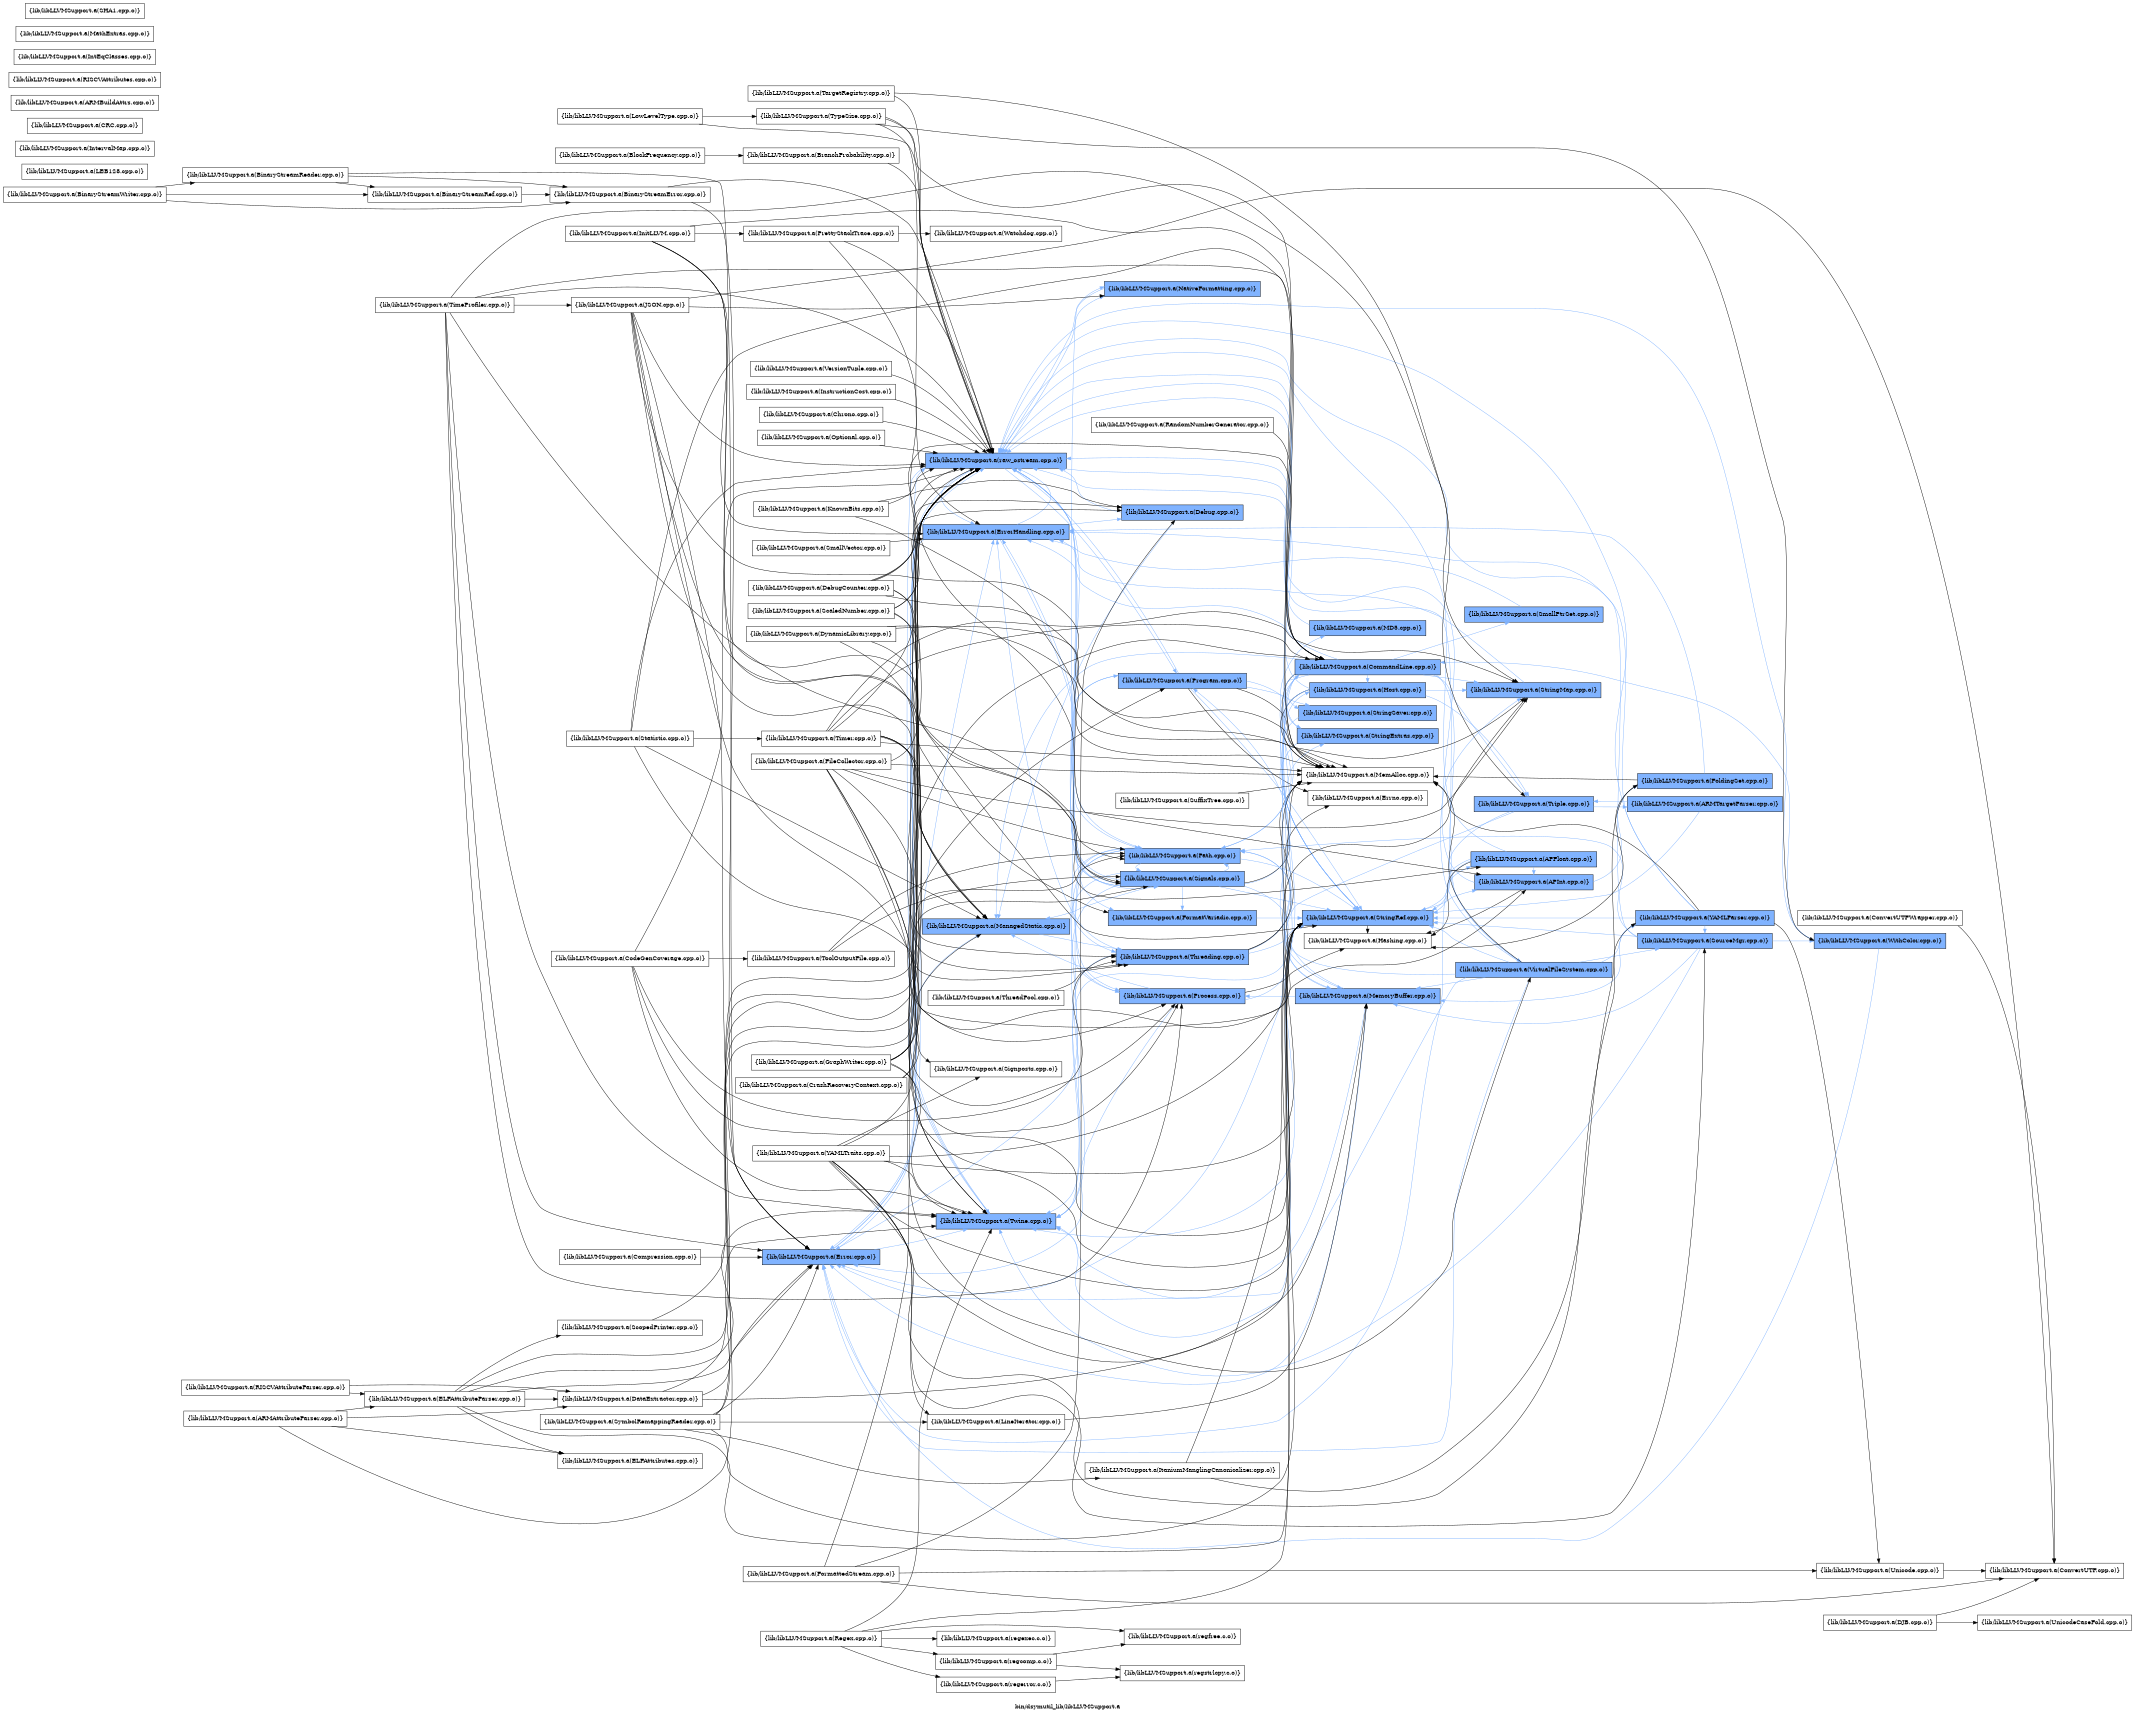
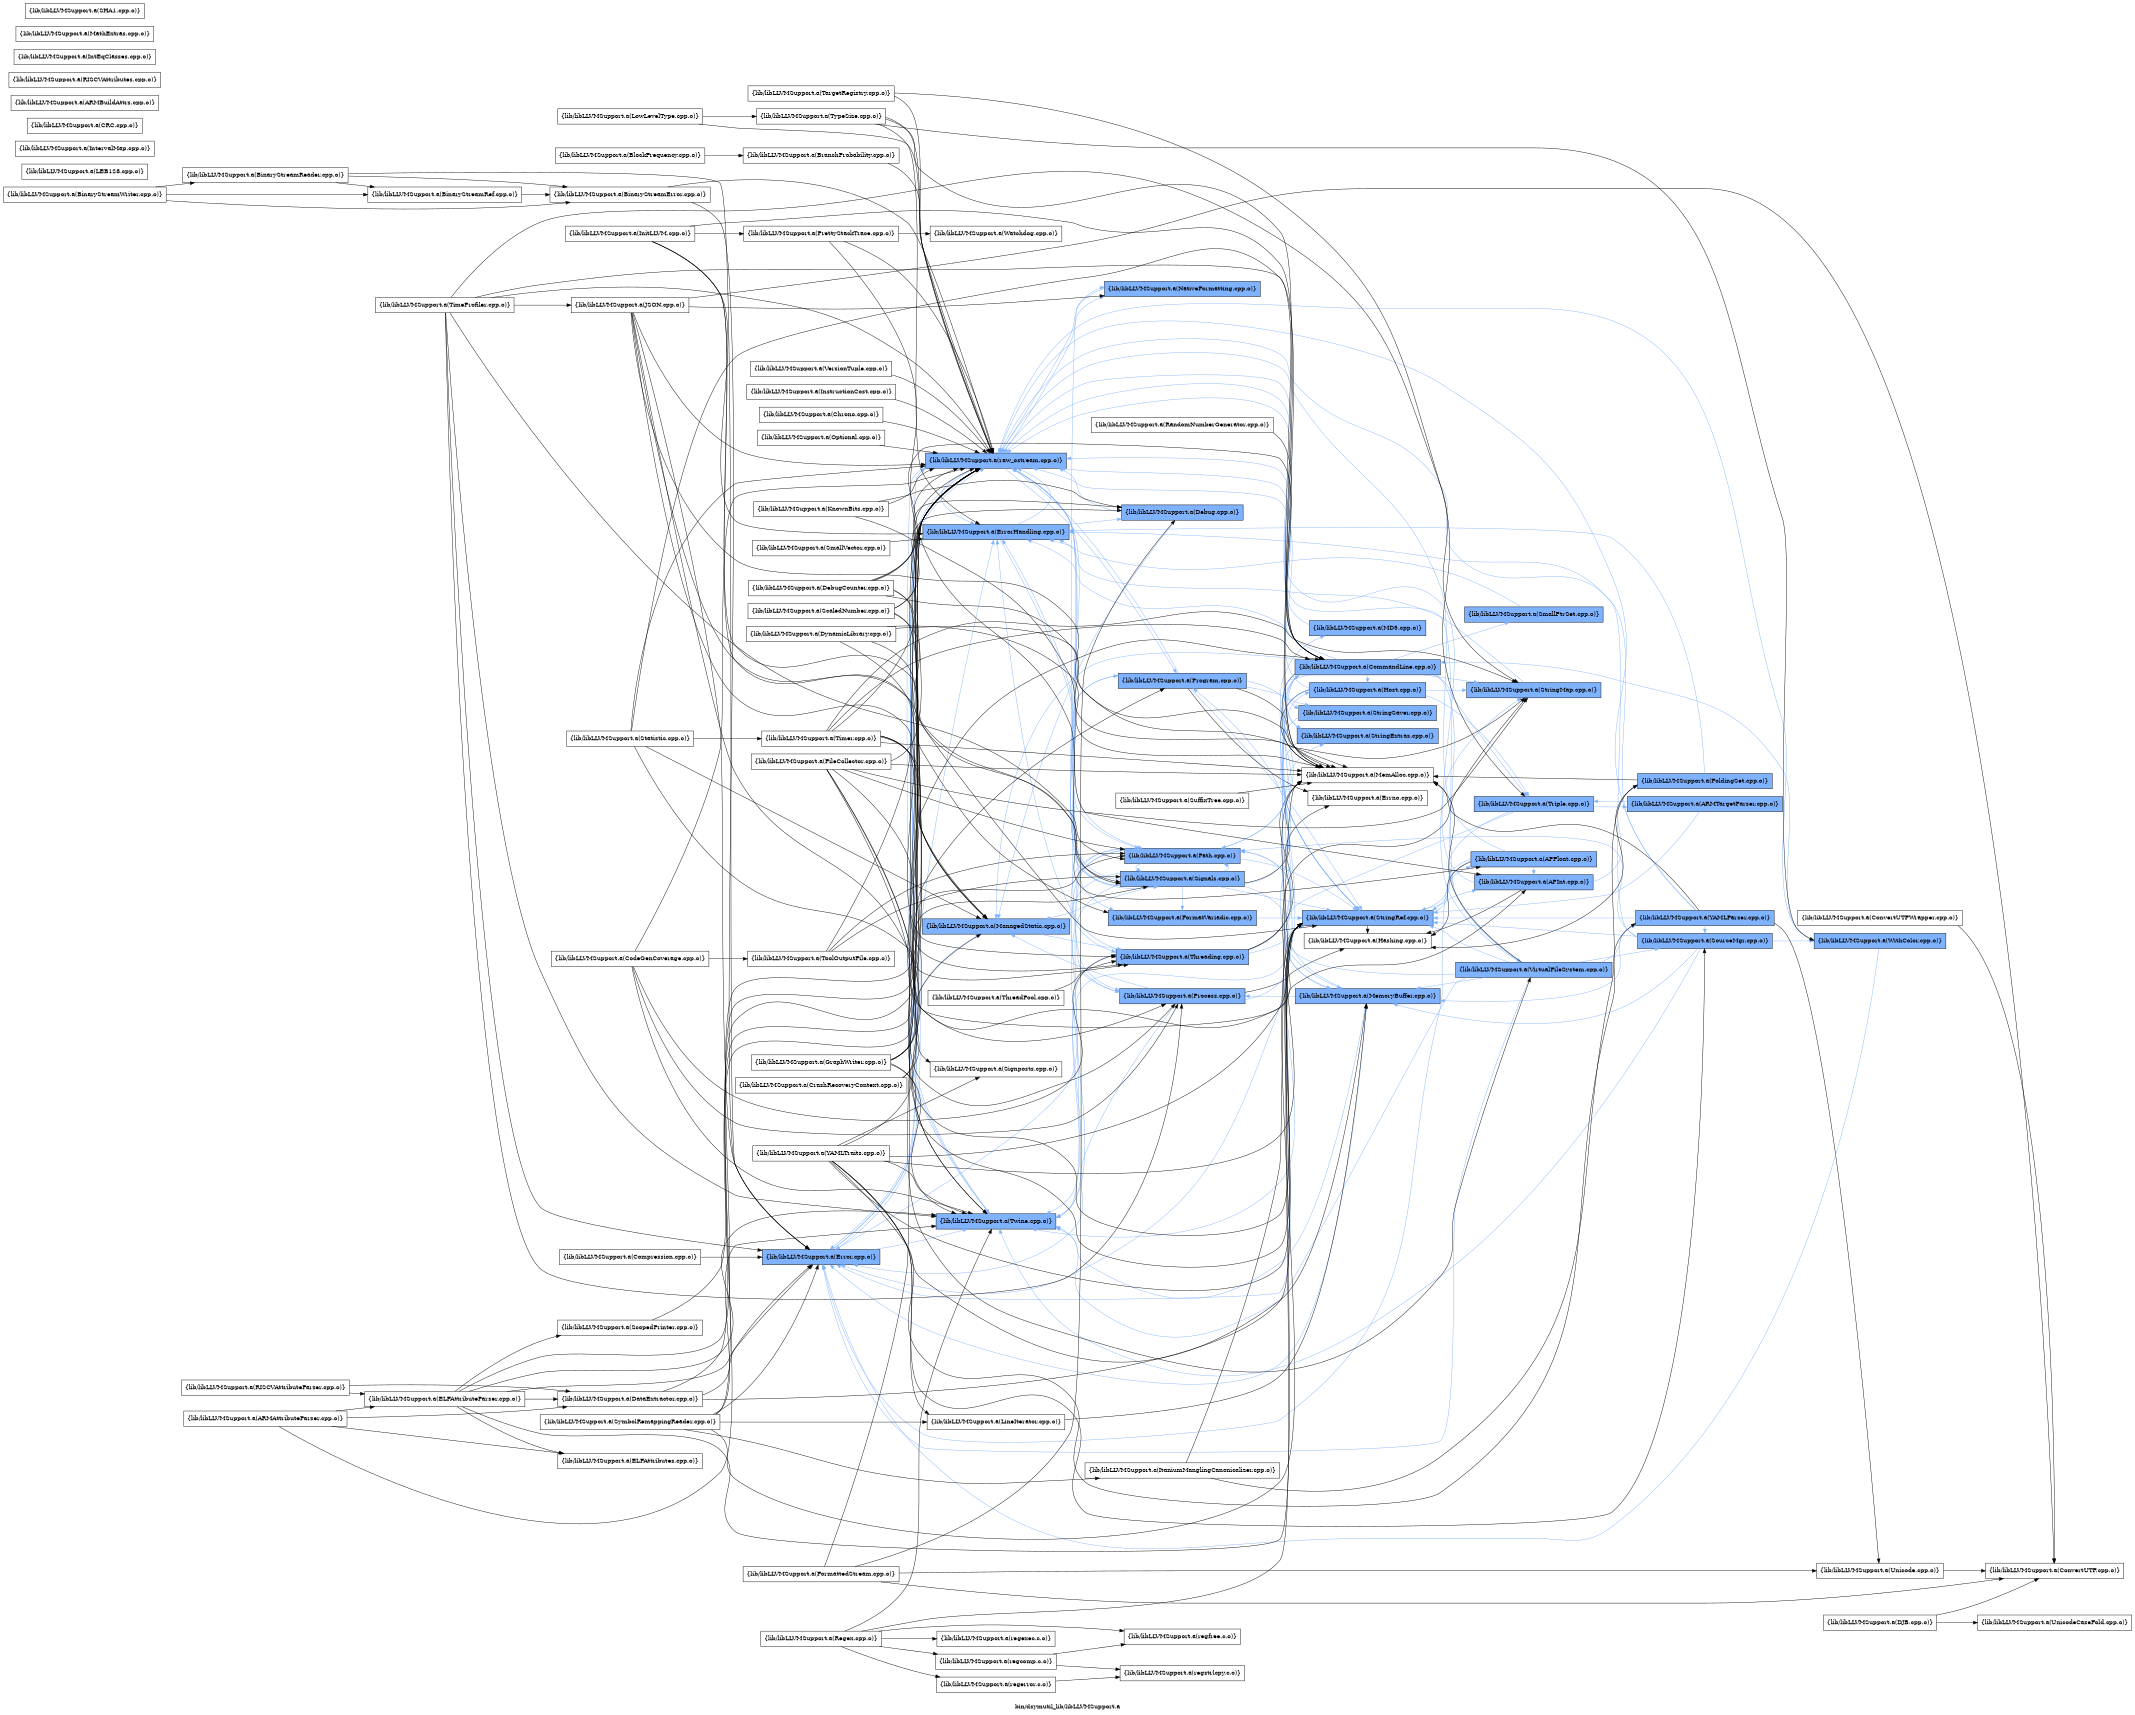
edge "{lib/libLLVMSupport.a(ToolOutputFile.cpp.o)}" -> "{lib/libLLVMSupport.a(raw_ostream.cpp.o)}": added
